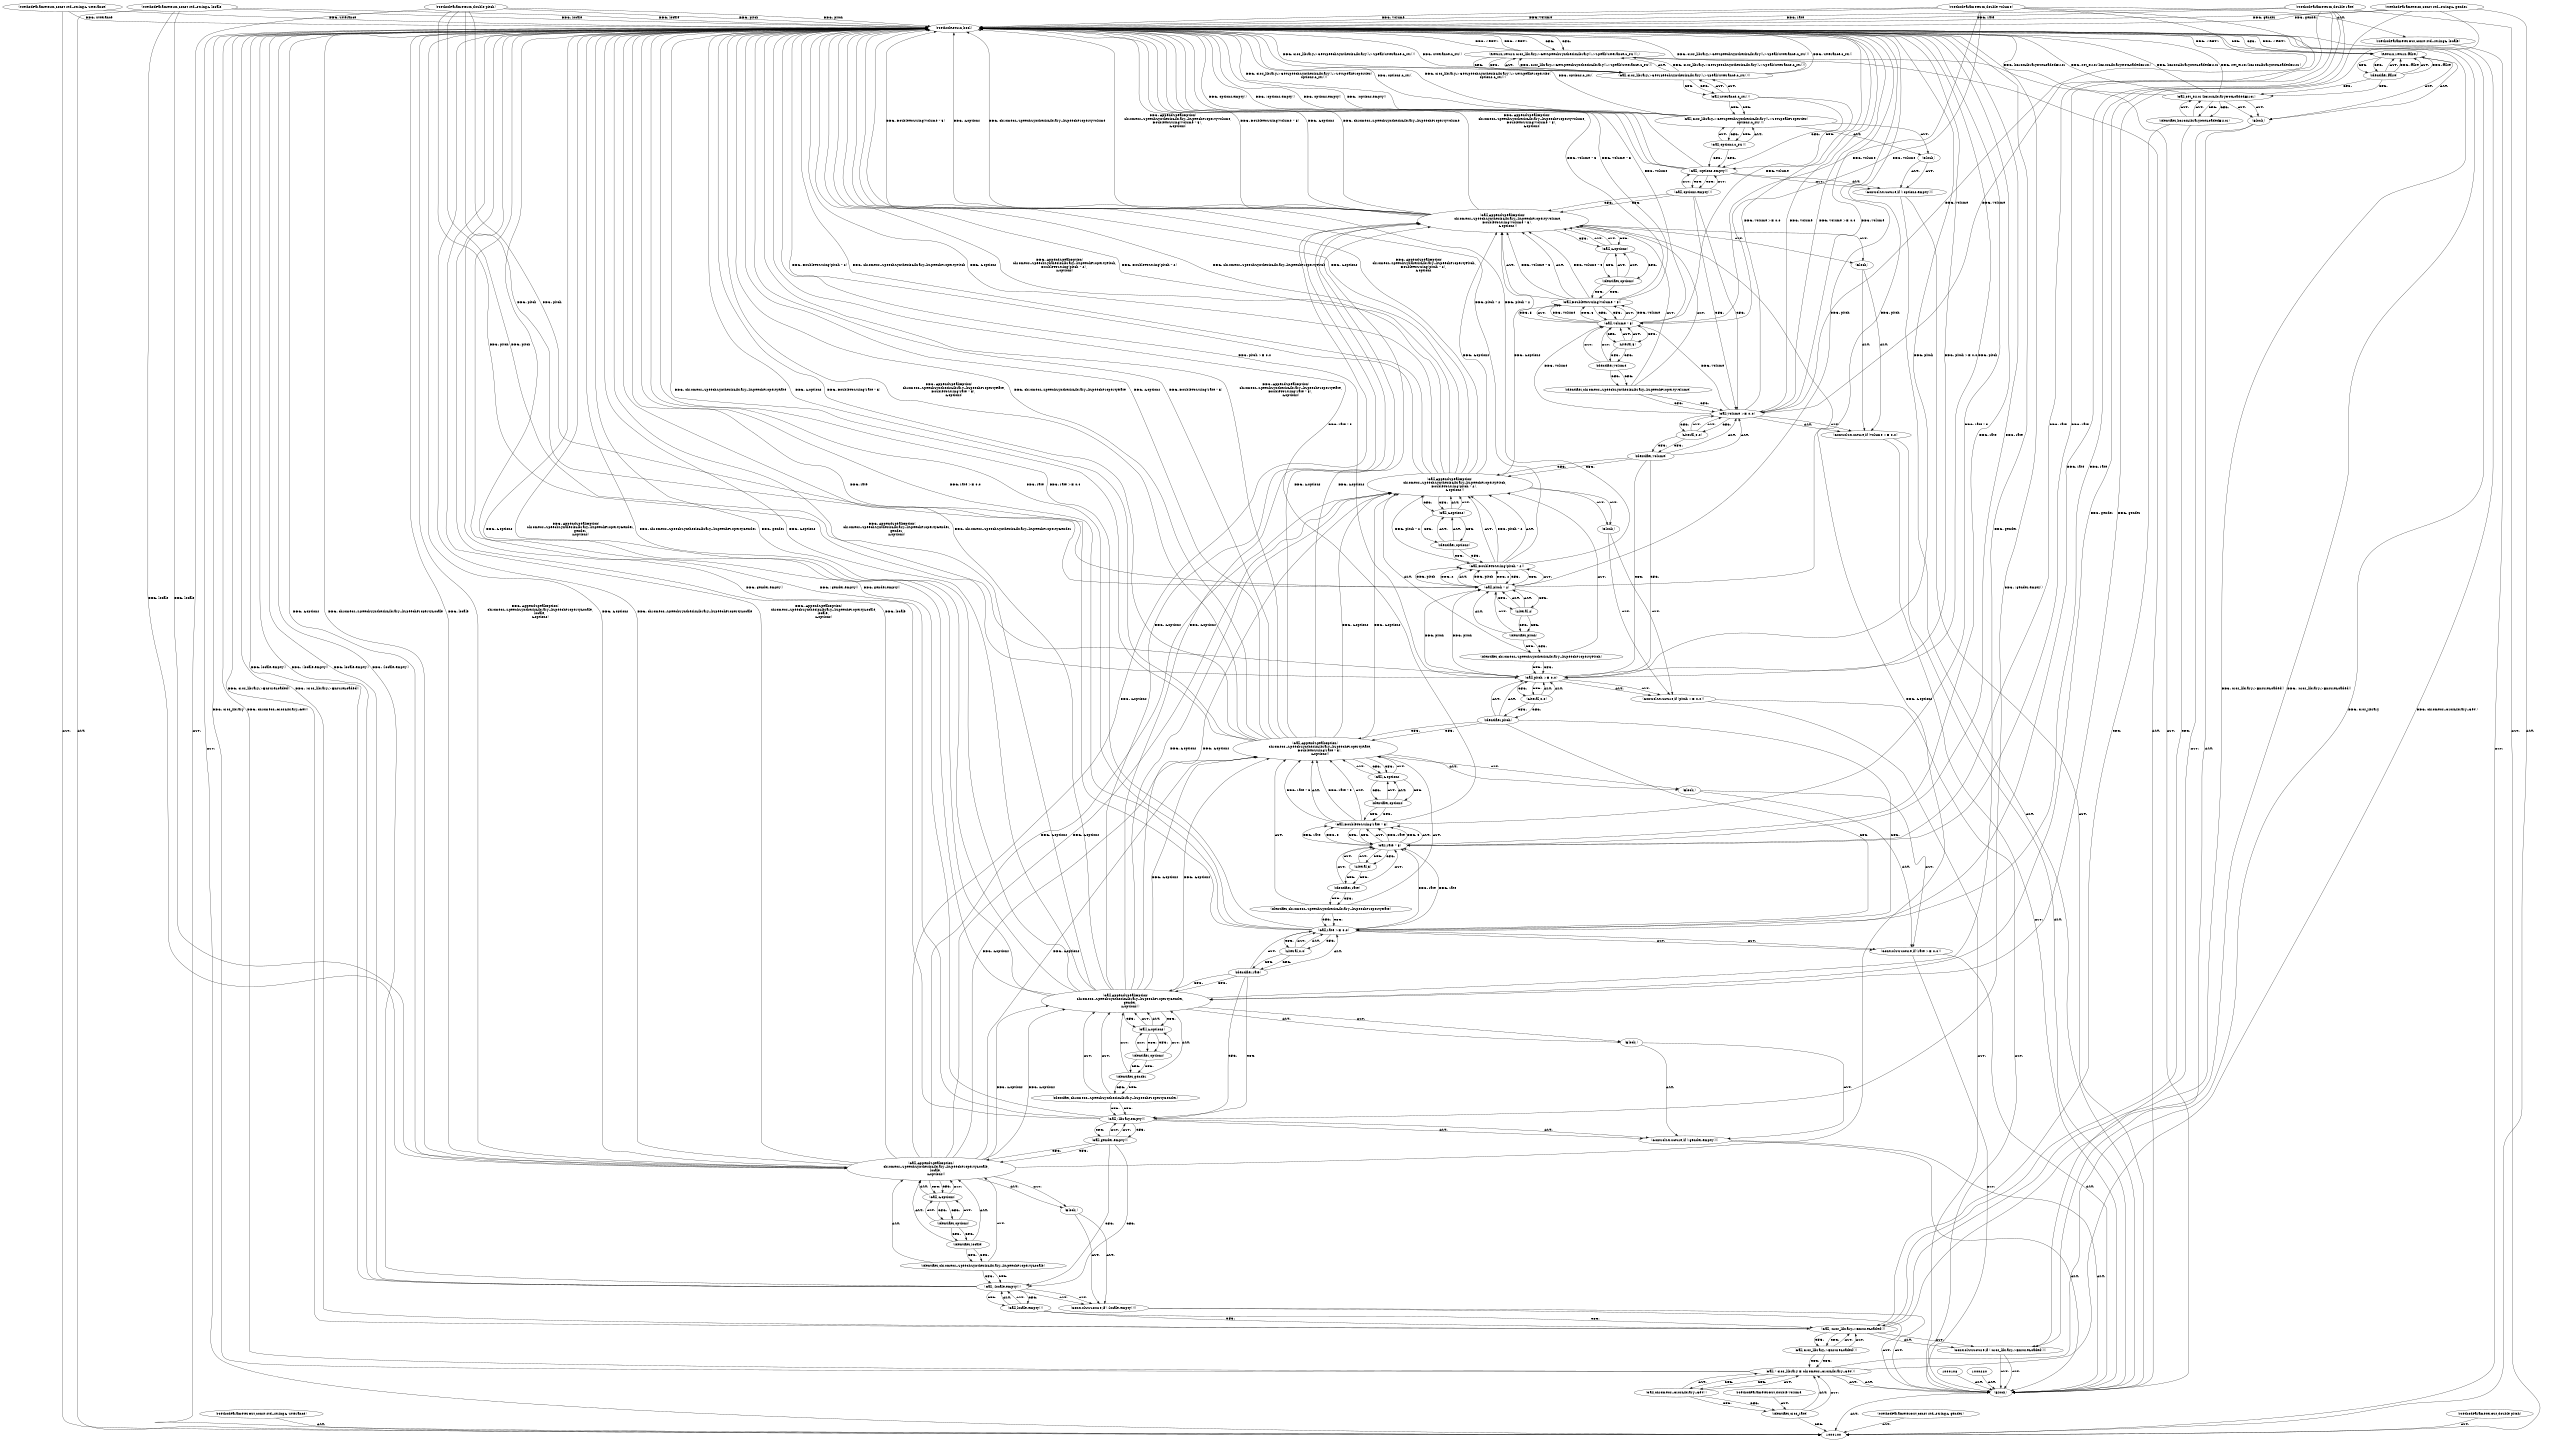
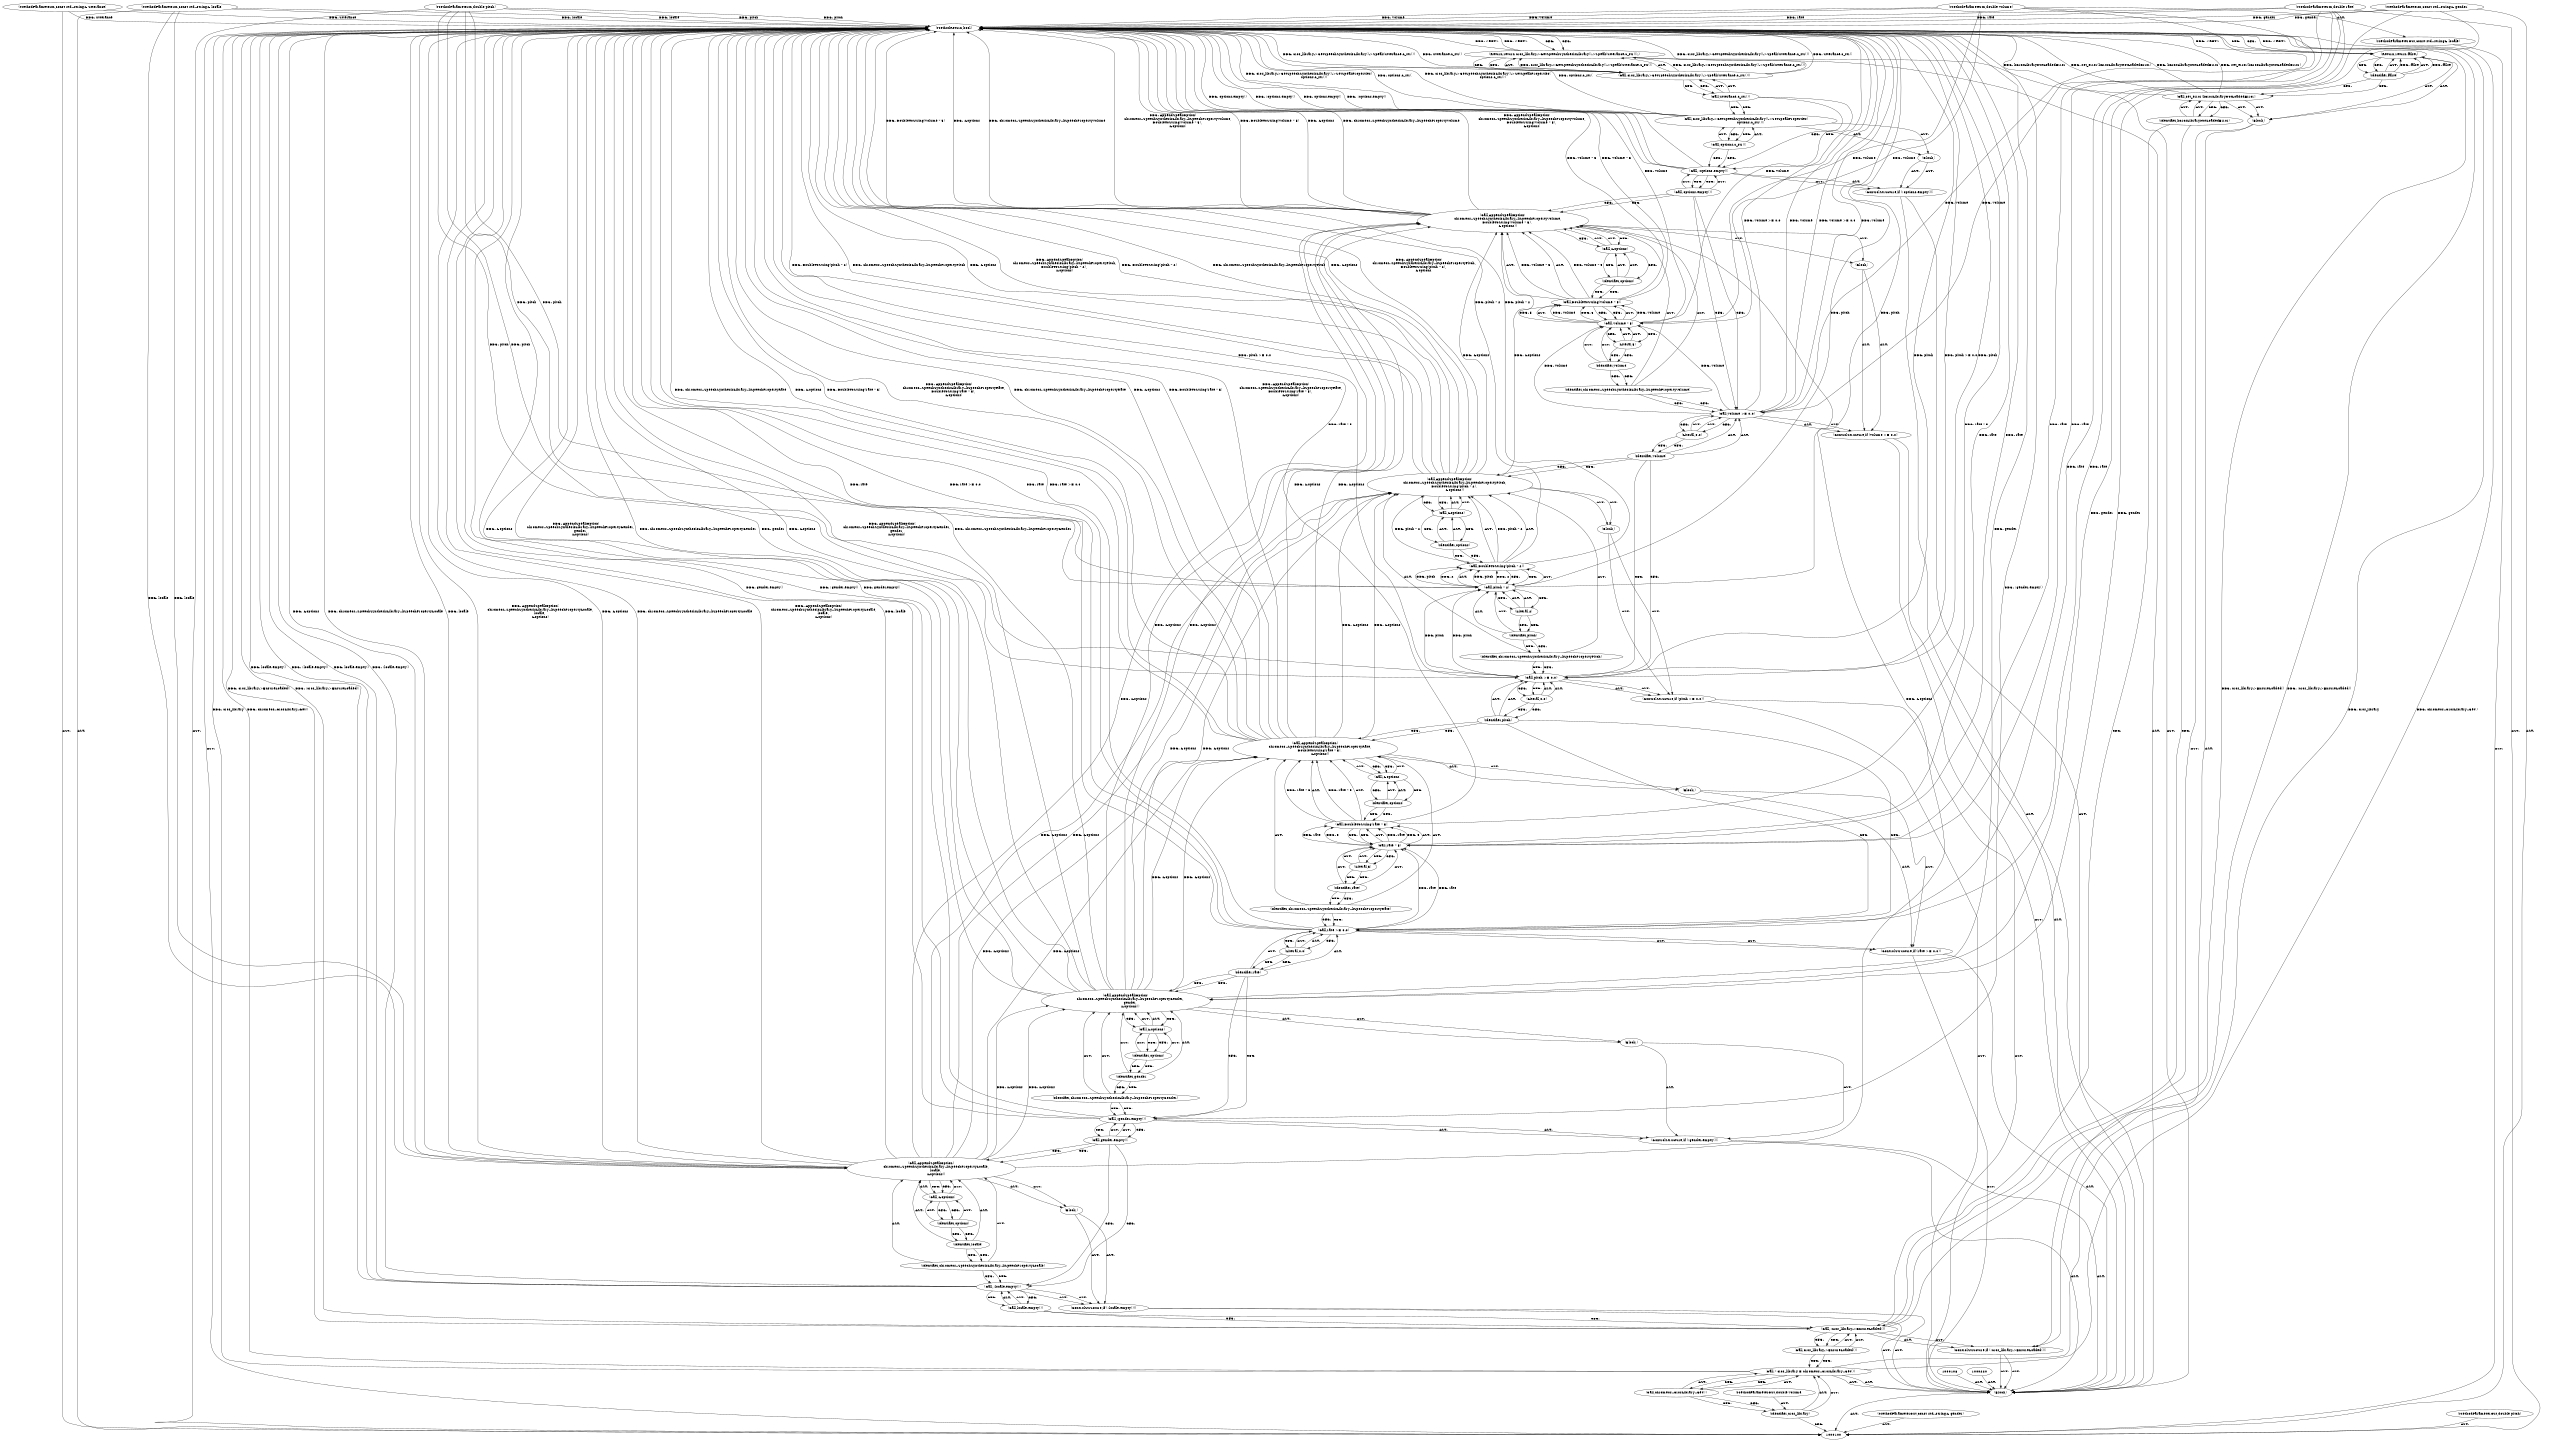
node "(Call,!library.empty())": label "(Call,!library.empty())" -> "(Call,!gender.empty())"
node "(MethodParameterOut,const std::string& utterance)": removed
node "(Identifier,cros_rate)": label "(Identifier,cros_rate)" -> "(Identifier,cros_library)"
